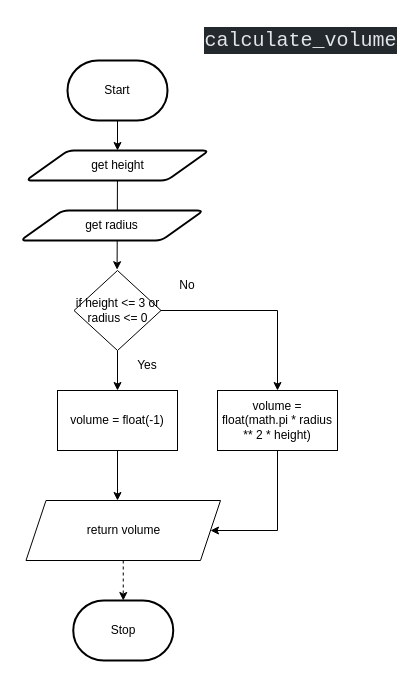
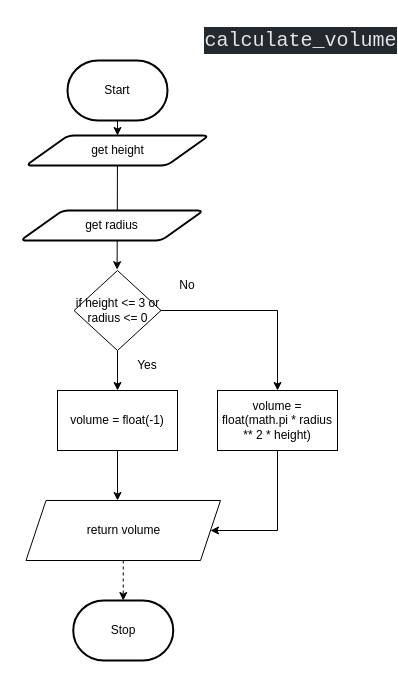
node "get height": moved (118, 166) -> (118, 151)
